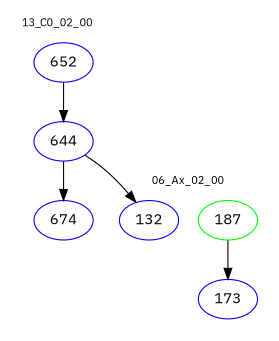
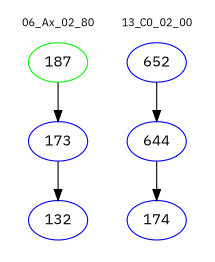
cluster "06_Ax_02_00": label "06_Ax_02_00" -> "06_Ax_02_80"
edge "644" -> "132": now "173" -> "132"
node "674": label "674" -> "174"
